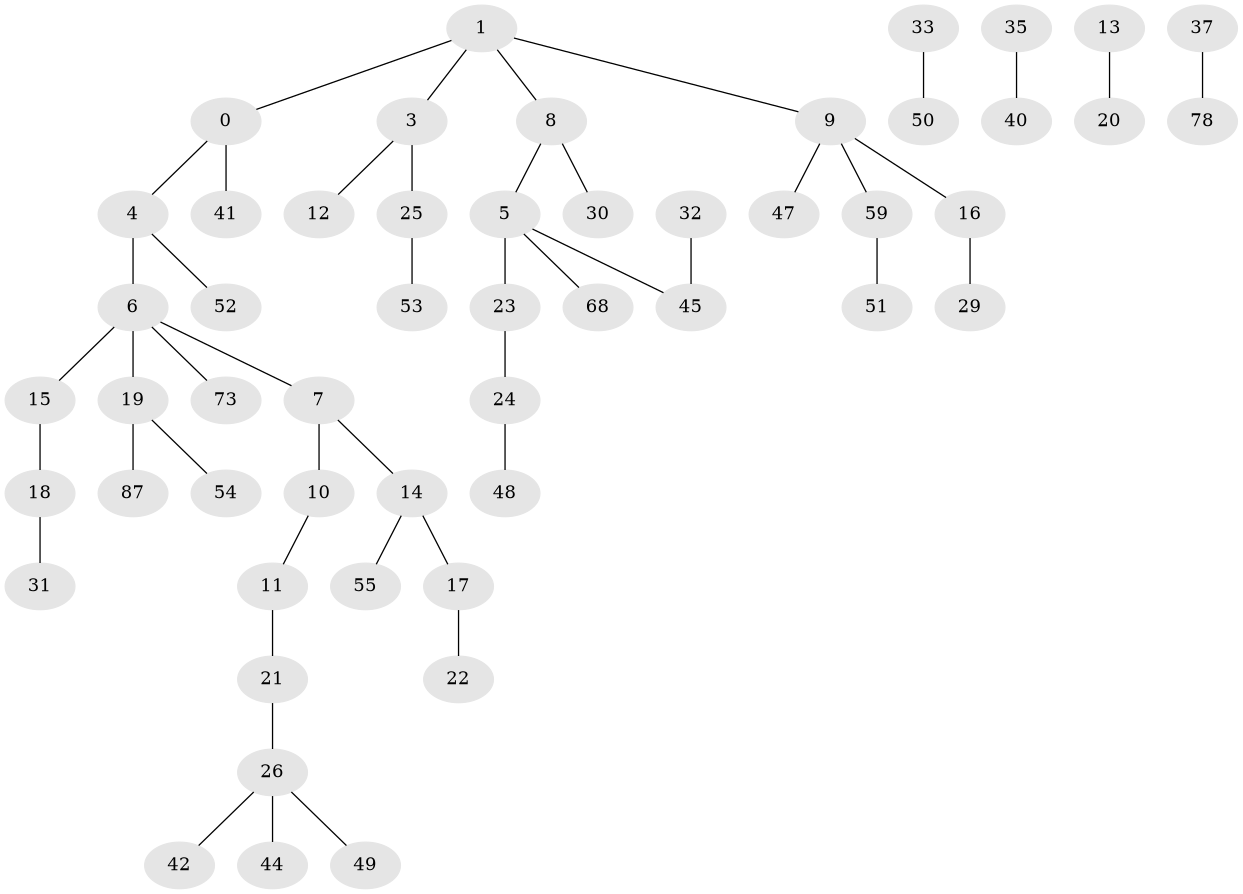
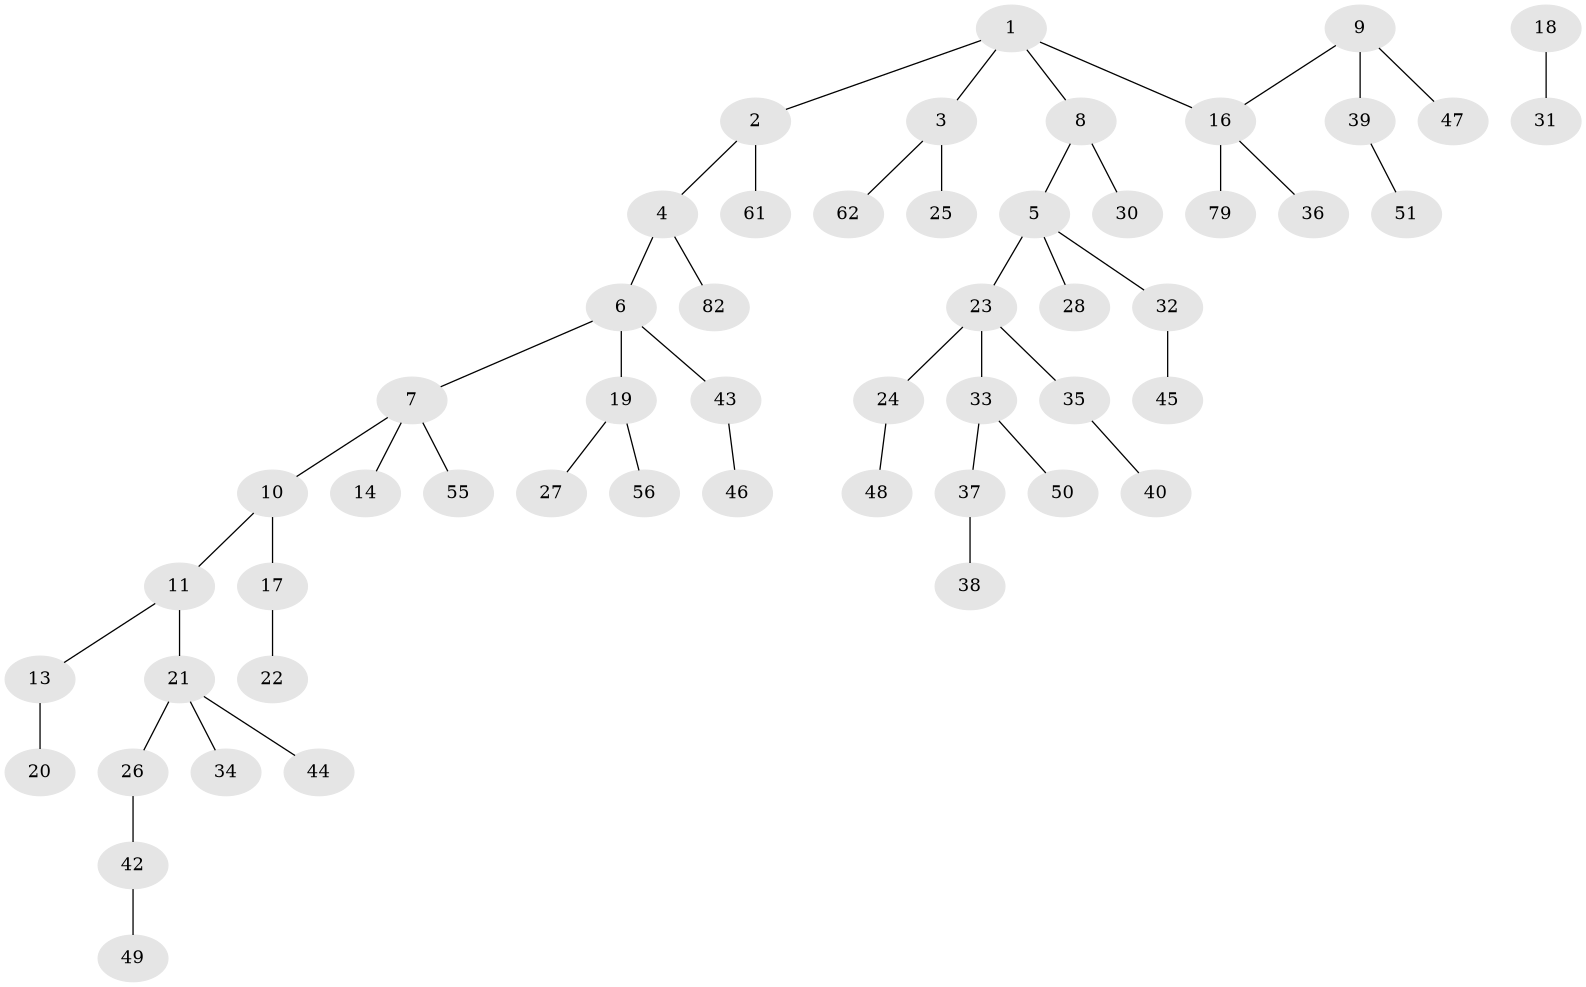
edge "1" -- "9": now "1" -- "16"
node "0": label "0" -> "2"
node "78": label "78" -> "38"
node "41": label "41" -> "61"
node "12": label "12" -> "62"
node "59": label "59" -> "39"
node "36": added
edge "5" -- "45": now "5" -- "32"
node "52": label "52" -> "82"
node "53": removed
node "68": label "68" -> "28"
node "29": label "29" -> "79"
edge "23" -- "33": added
edge "23" -- "35": added
node "15": removed
node "73": label "73" -> "43"
edge "33" -- "37": added
node "87": label "87" -> "27"
node "54": label "54" -> "56"
node "46": added
edge "14" -- "55": now "7" -- "55"
edge "14" -- "17": now "10" -- "17"
edge "11" -- "13": added
node "34": added
edge "26" -- "44": now "21" -- "44"
edge "26" -- "49": now "42" -- "49"
